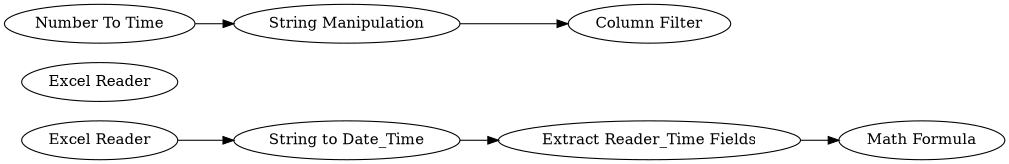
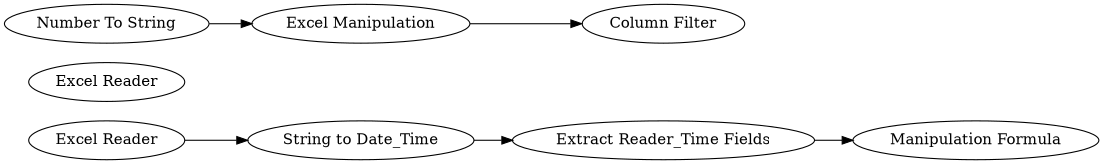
node "Number To Time": label "Number To Time" -> "Number To String"
node "String Manipulation": label "String Manipulation" -> "Excel Manipulation"
node "Math Formula": label "Math Formula" -> "Manipulation Formula"
